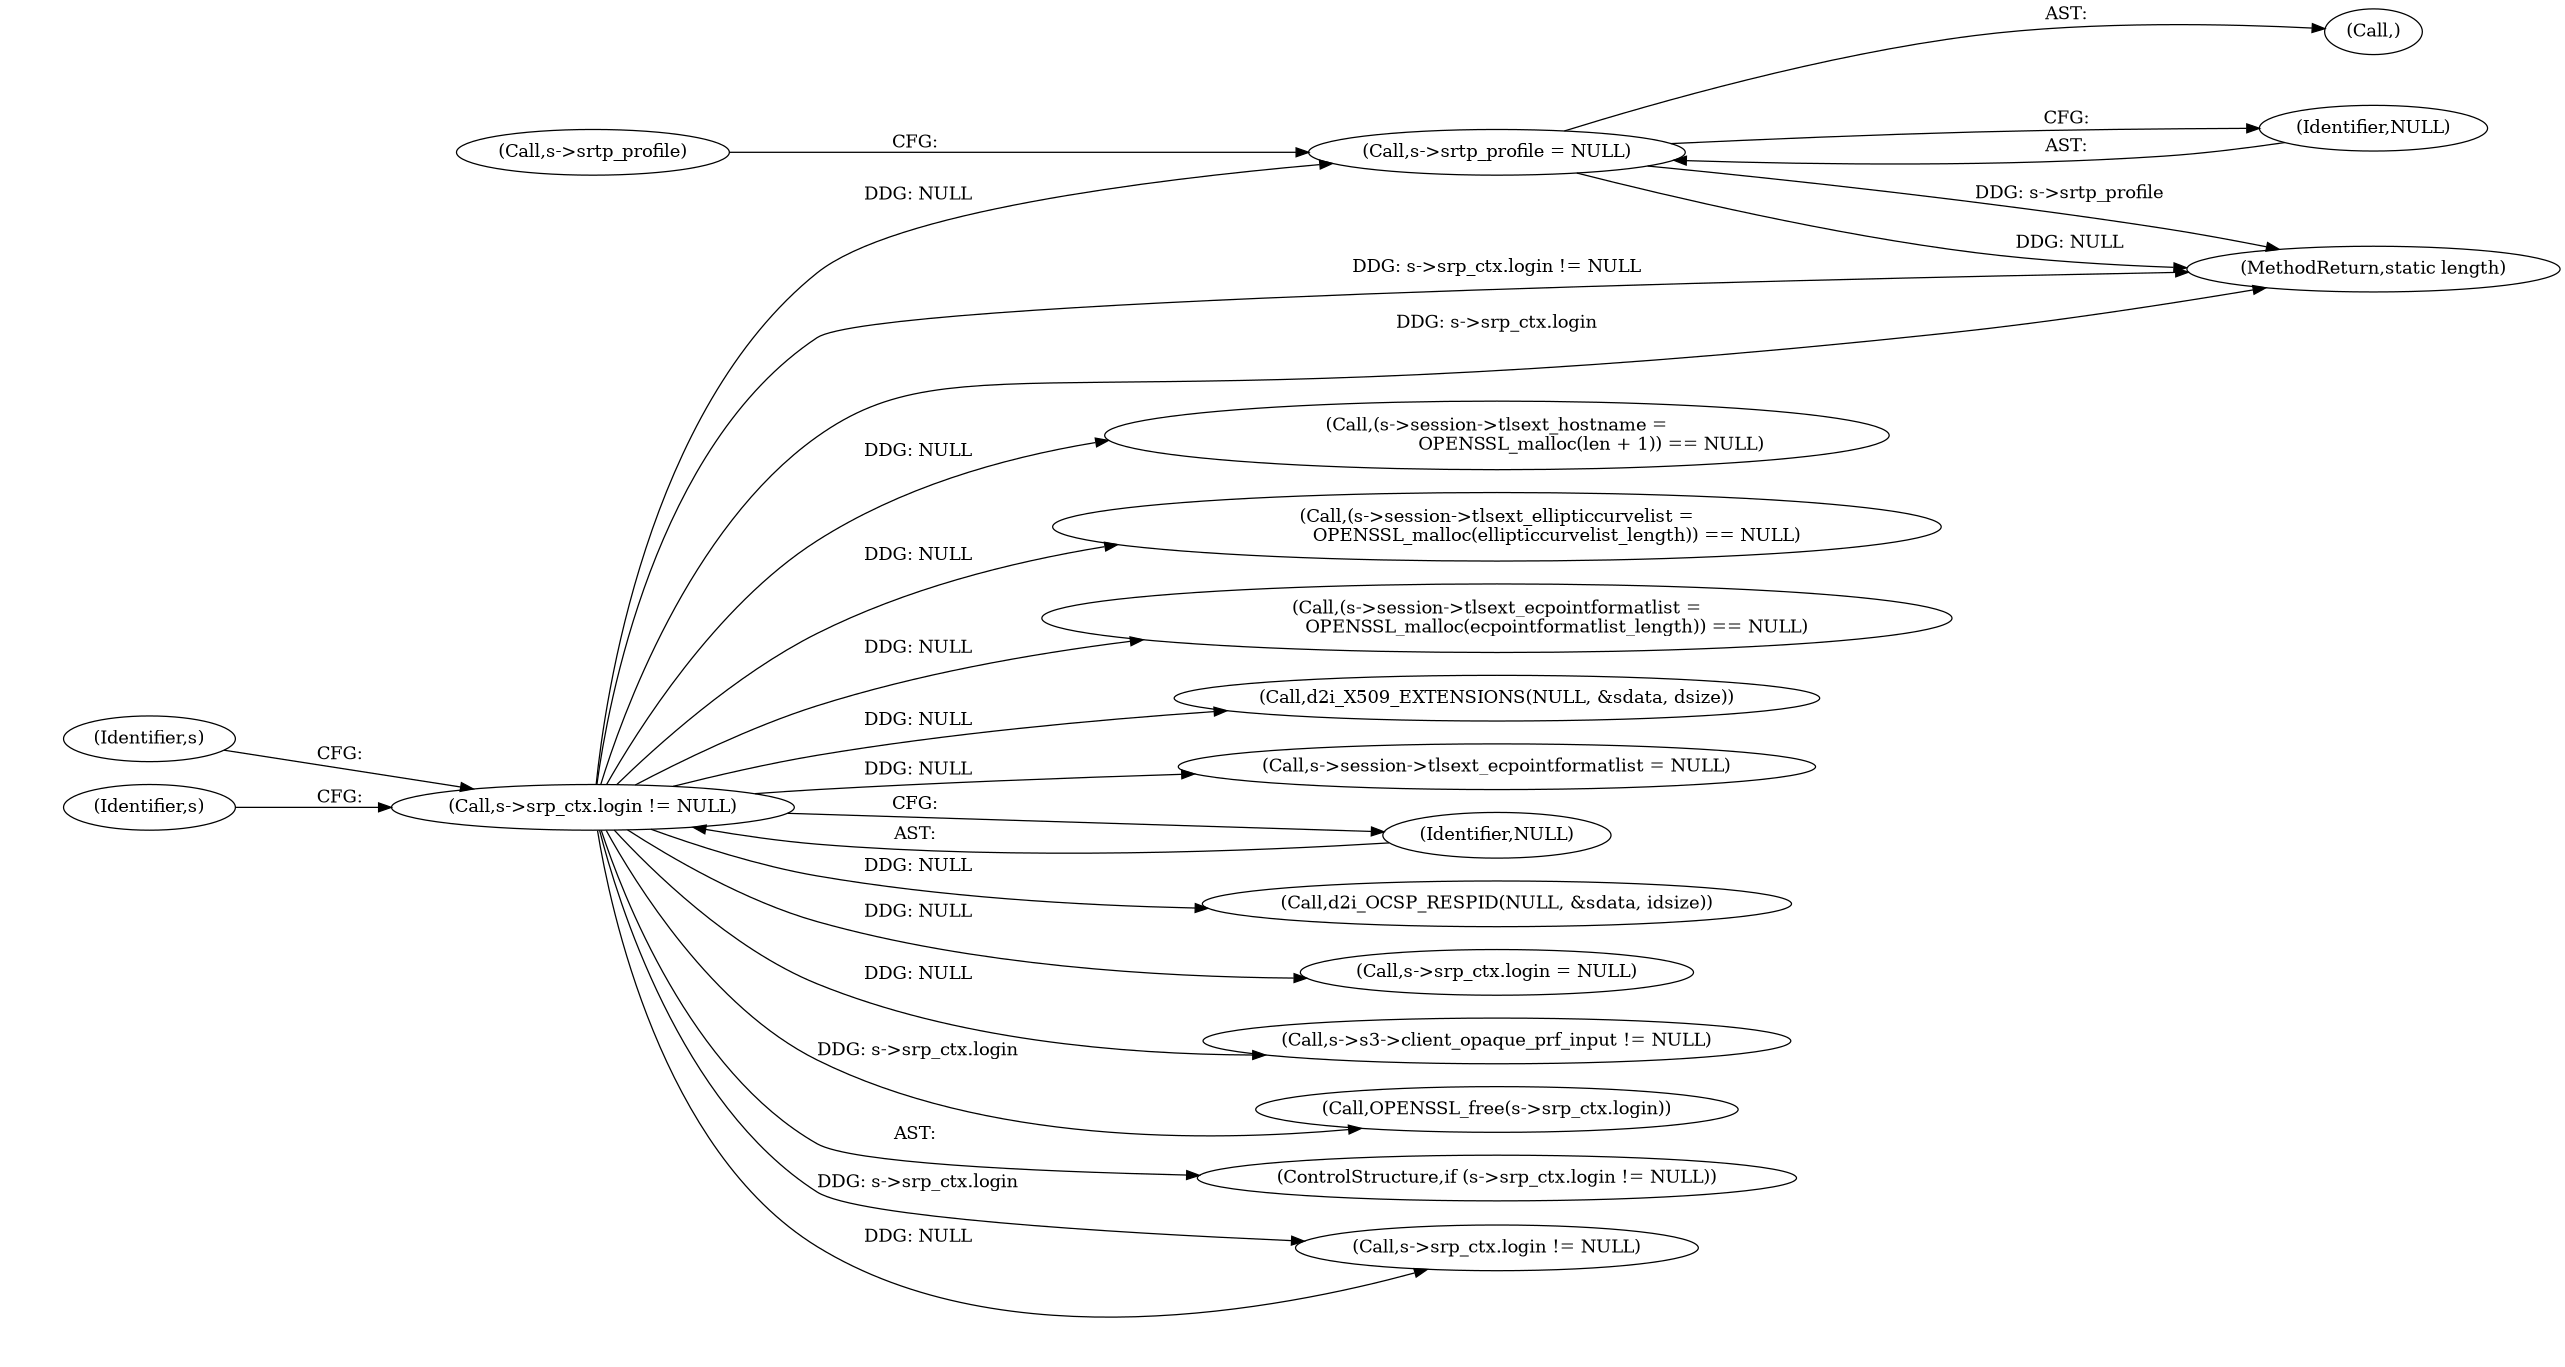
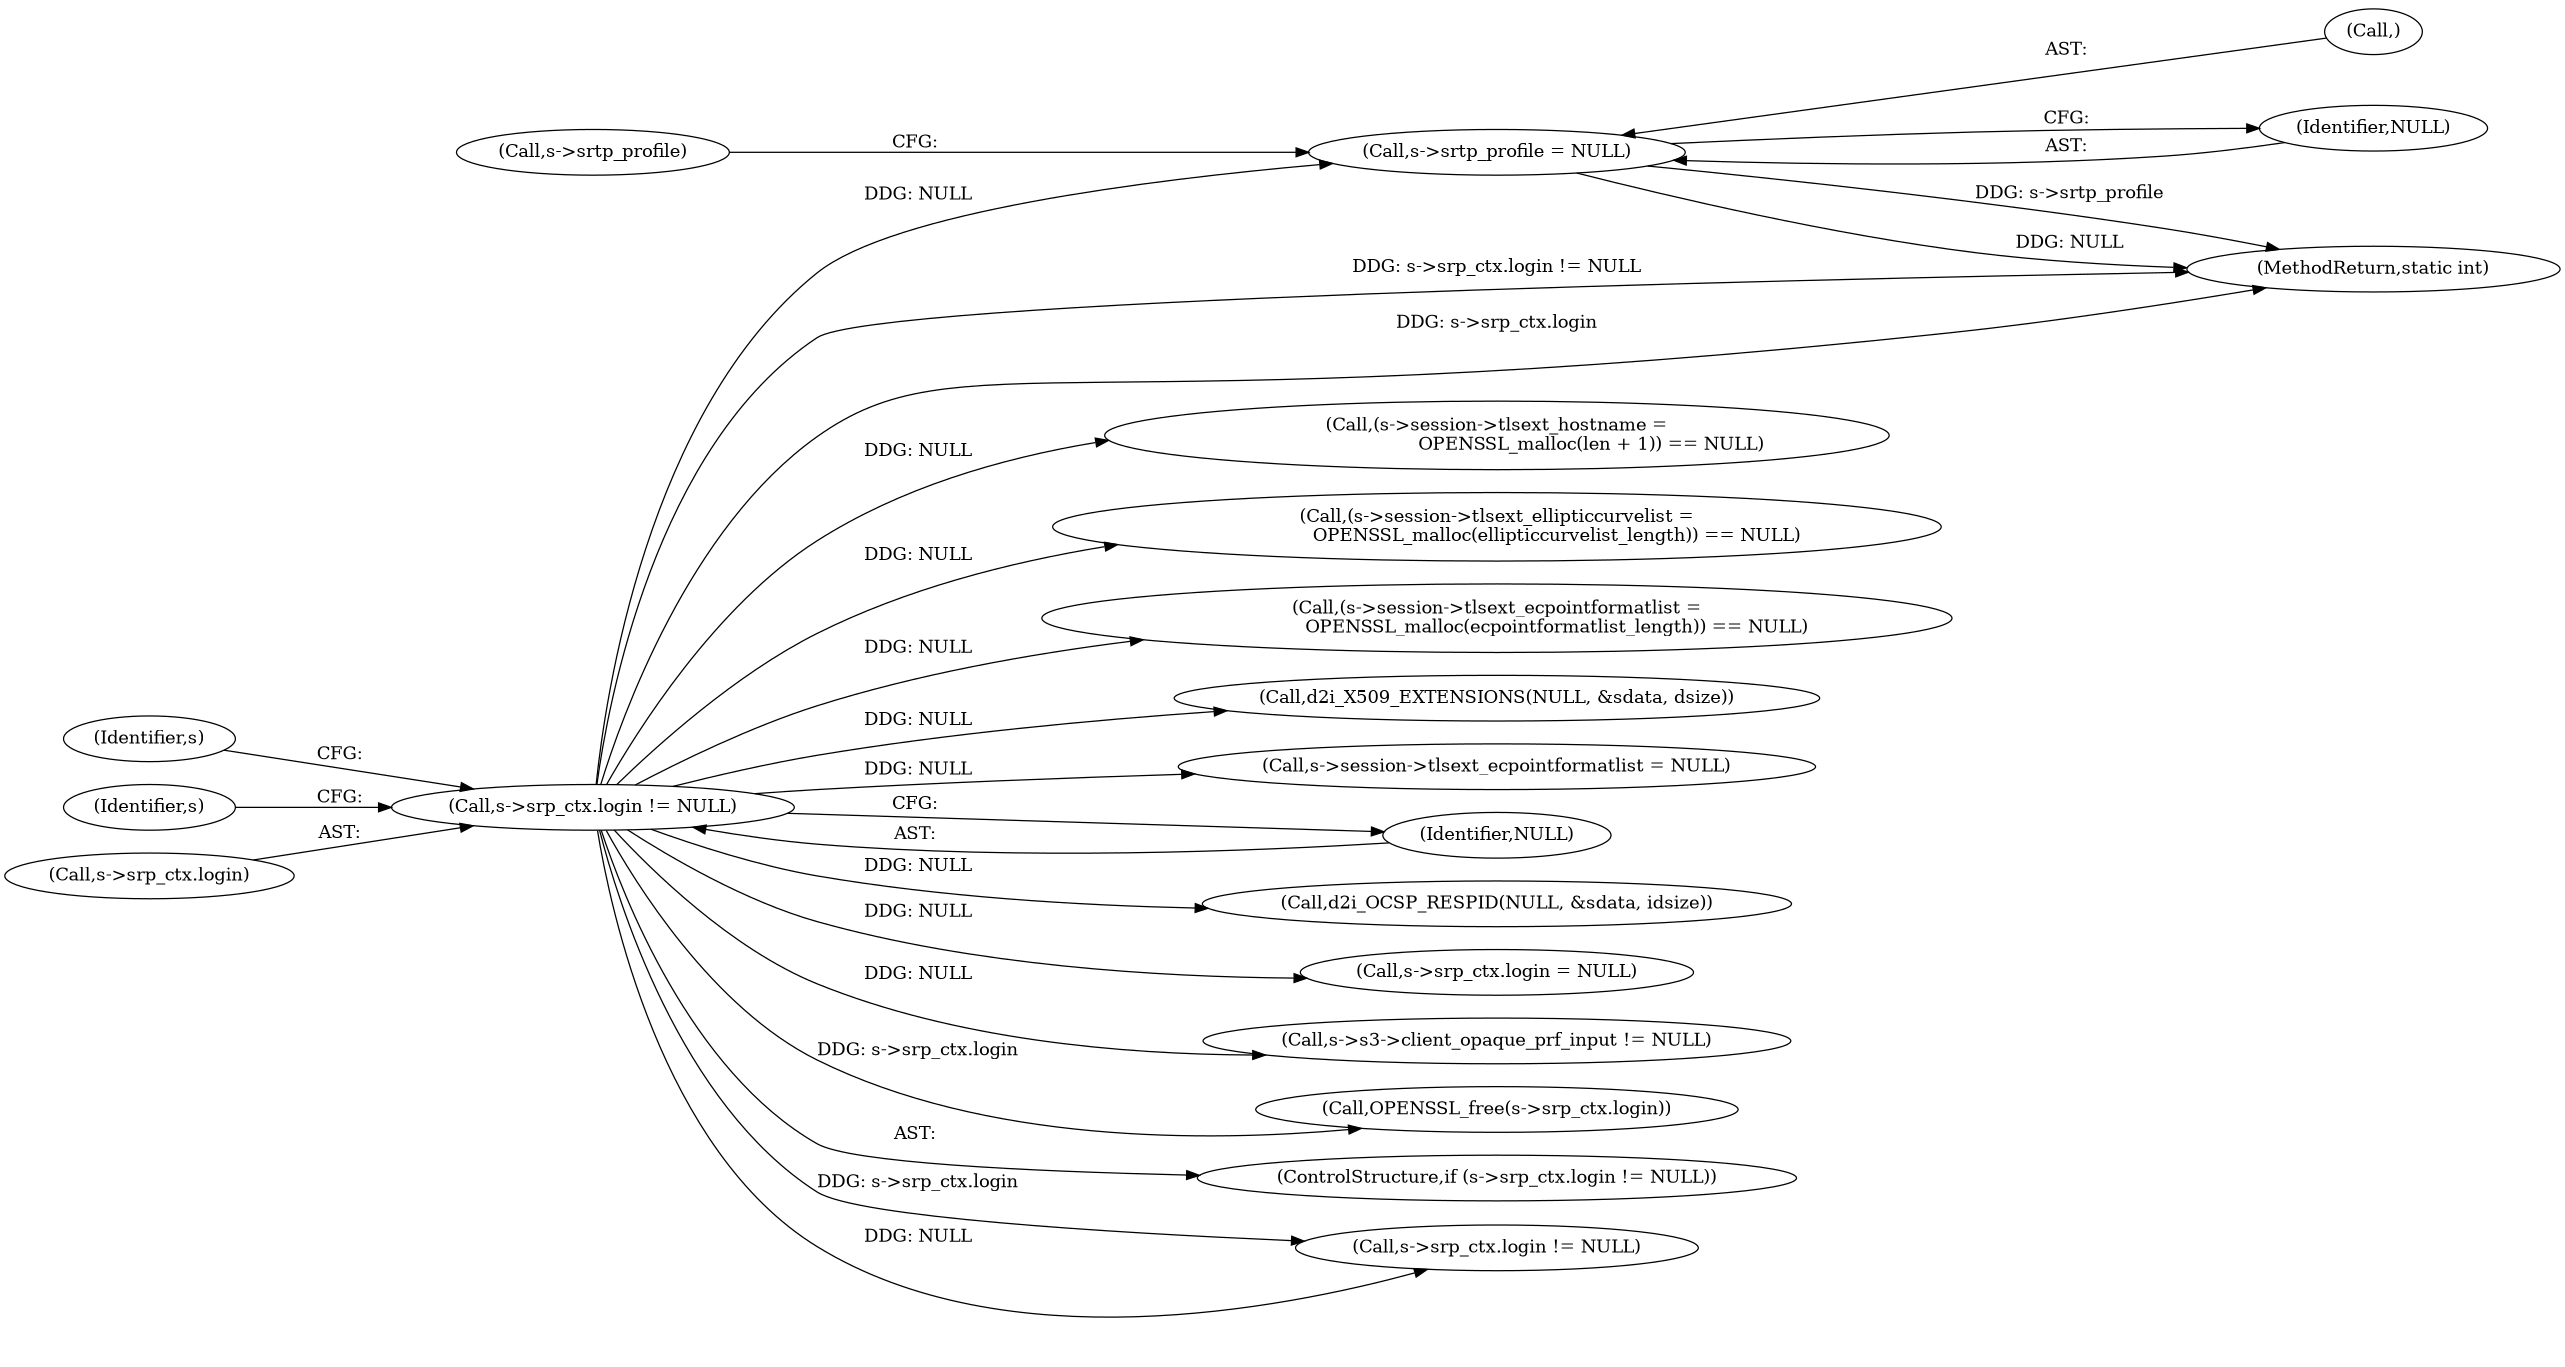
edge "(Call,s->srtp_profile = NULL)" -> "(Call,)": reversed
node "(MethodReturn,static length)": label "(MethodReturn,static length)" -> "(MethodReturn,static int)"
node "(Call,s->srp_ctx.login)": added
